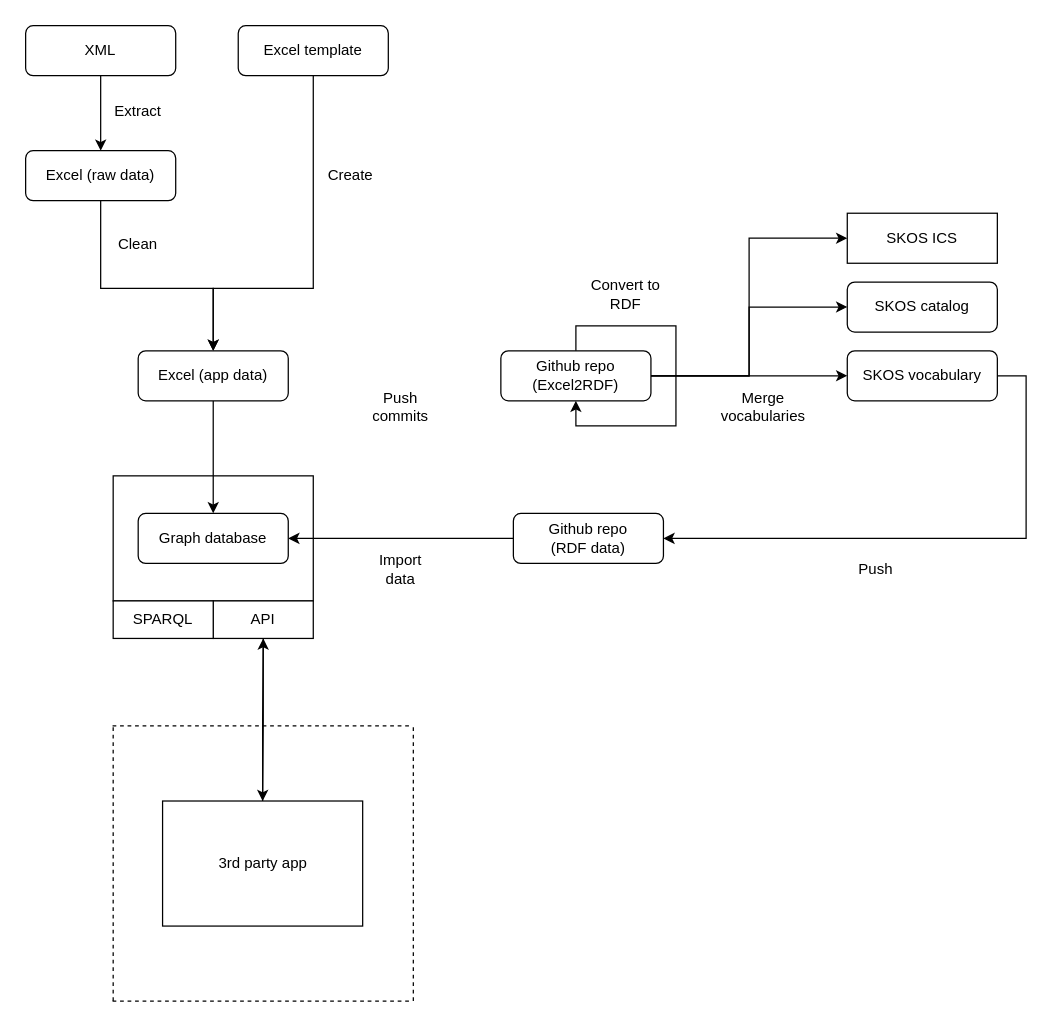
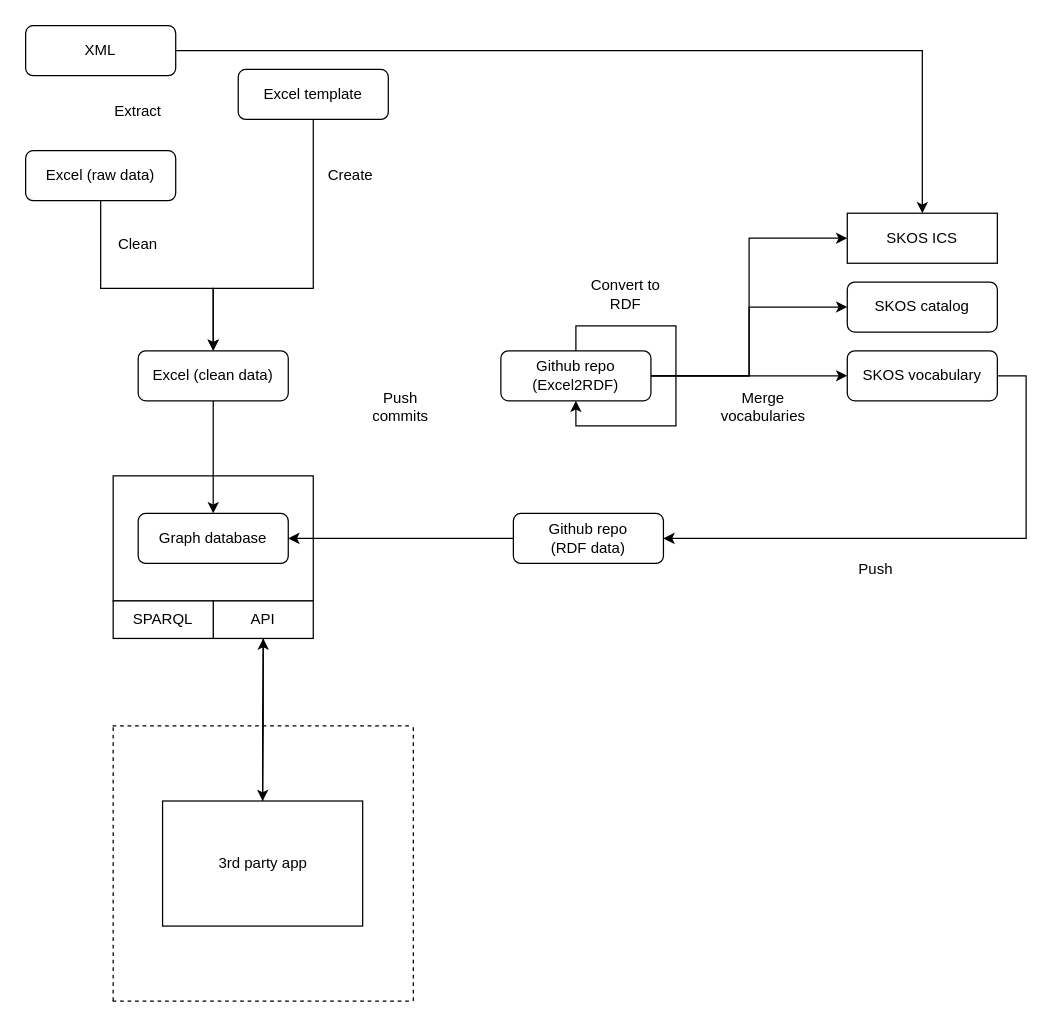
node "Excel template": moved (313, 51) -> (313, 94)
edge "XML" -> "Excel (raw data)": now "XML" -> "SKOS ICS"
node "Excel (app data)": label "Excel (app data)" -> "Excel (clean data)"
node "Import data": removed
